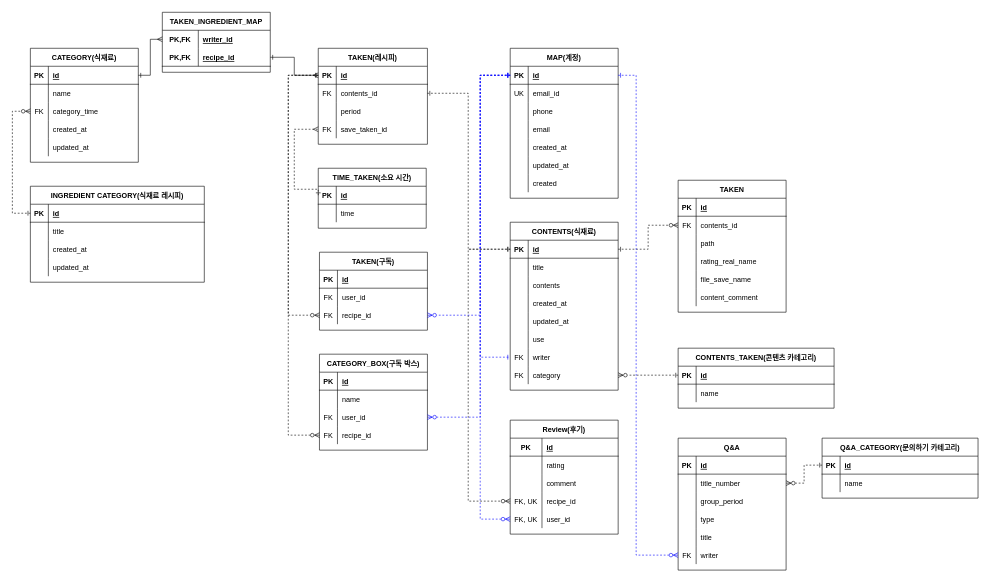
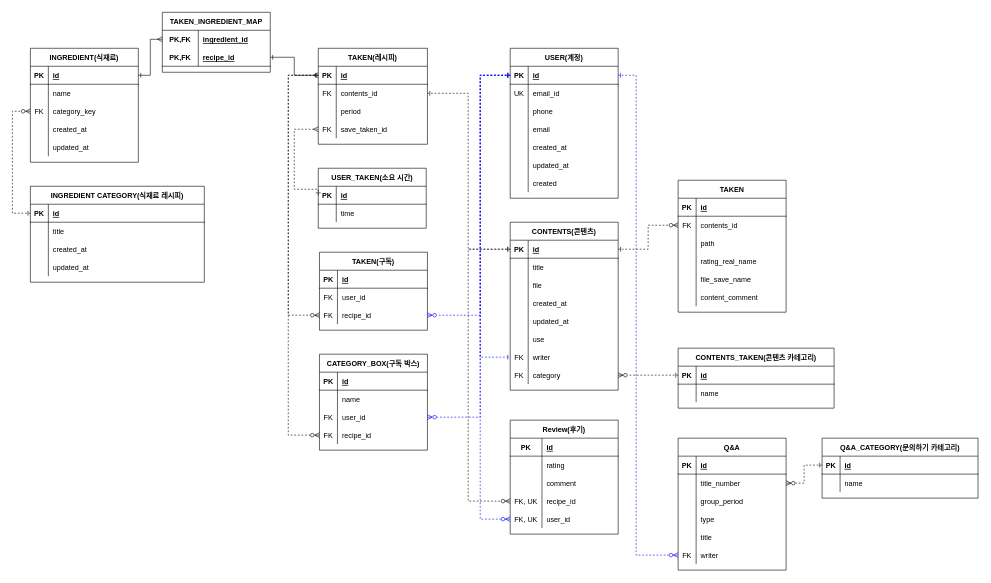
node "writer_id": label "writer_id" -> "ingredient_id"
node "CATEGORY(식재료)": label "CATEGORY(식재료)" -> "INGREDIENT(식재료)"
node "MAP(계정)": label "MAP(계정)" -> "USER(계정)"
node "category_time": label "category_time" -> "category_key"
node "TIME_TAKEN(소요 시간)": label "TIME_TAKEN(소요 시간)" -> "USER_TAKEN(소요 시간)"
node "CONTENTS(식재료)": label "CONTENTS(식재료)" -> "CONTENTS(콘텐츠)"
node "contents": label "contents" -> "file"
